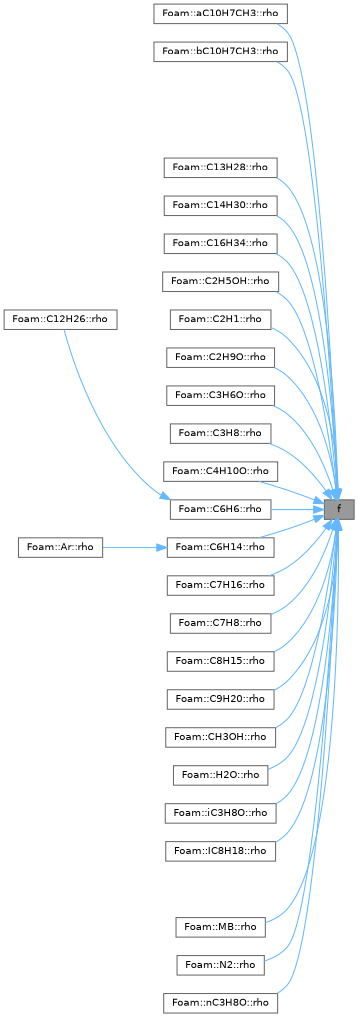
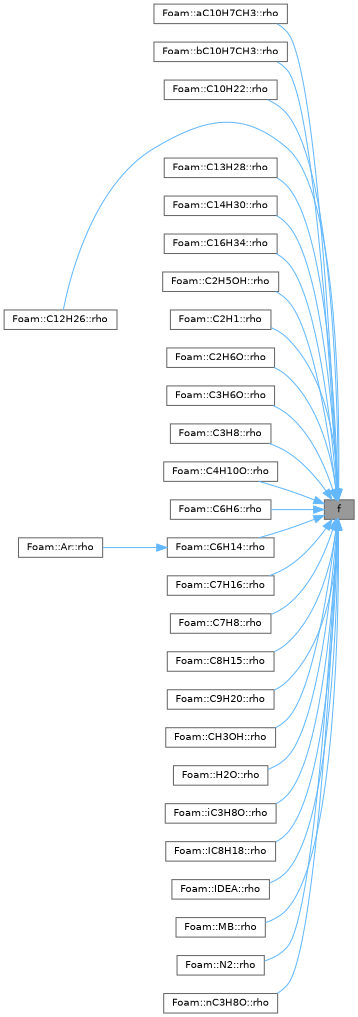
node "Foam::C10H22::rho": added
node "Foam::C2H9O::rho": label "Foam::C2H9O::rho" -> "Foam::C2H6O::rho"
edge "Foam::C12H26::rho" -> "Foam::C6H6::rho": now "Foam::C12H26::rho" -> "f"
node "Foam::IDEA::rho": added
